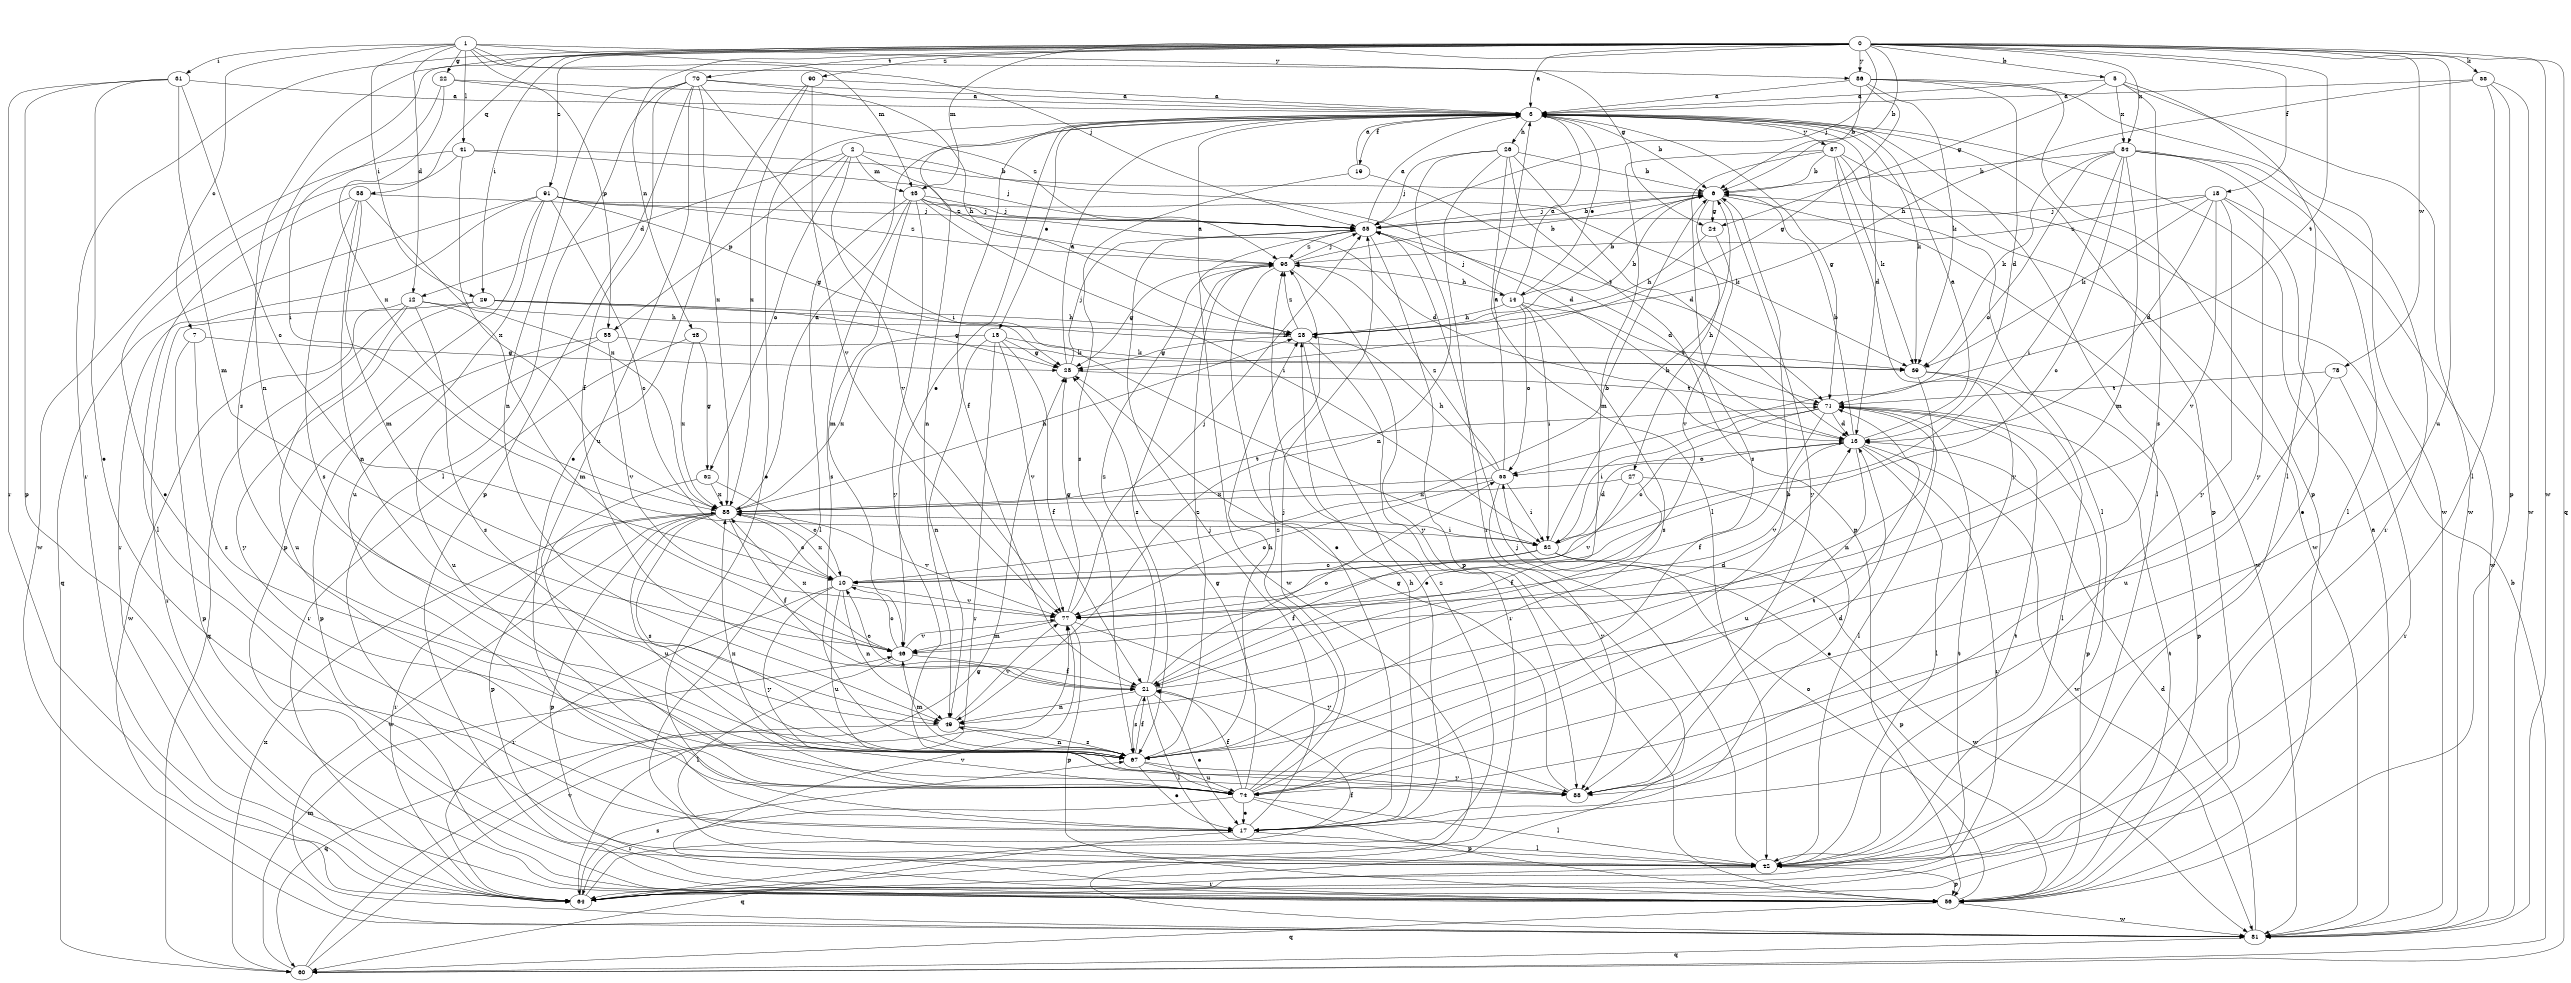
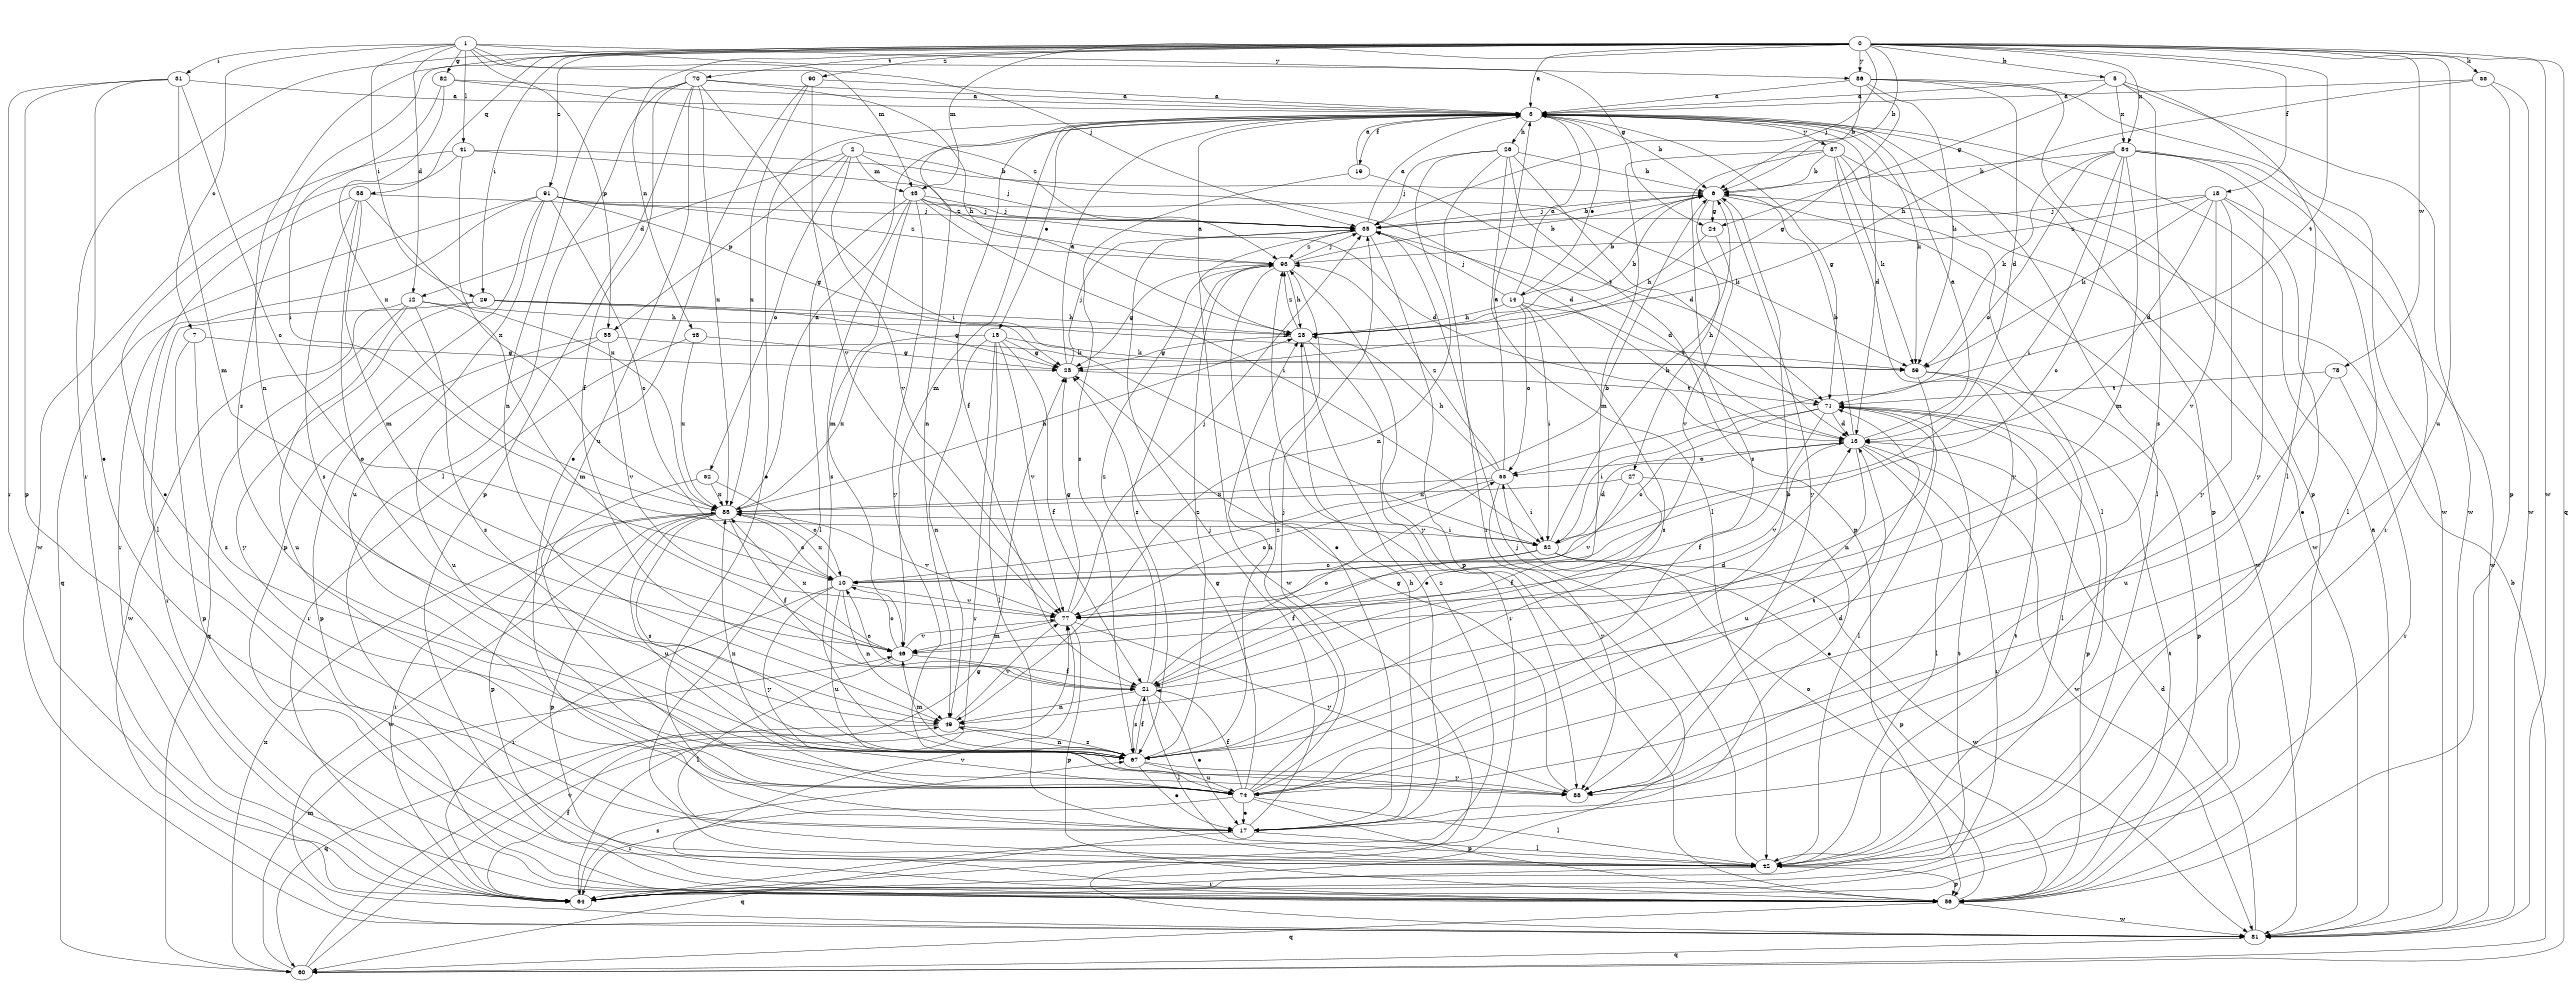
node "22": label "22" -> "82"
edge "93" -> "14": now "93" -> "28"
edge "3" -> "46": label "e" -> "m"
edge "48" -> "52": now "48" -> "25"
edge "85" -> "71": removed, label "t"
edge "58" -> "49": label "n" -> "o"
edge "38" -> "42": now "15" -> "42"
edge "64" -> "21": now "64" -> "49"
